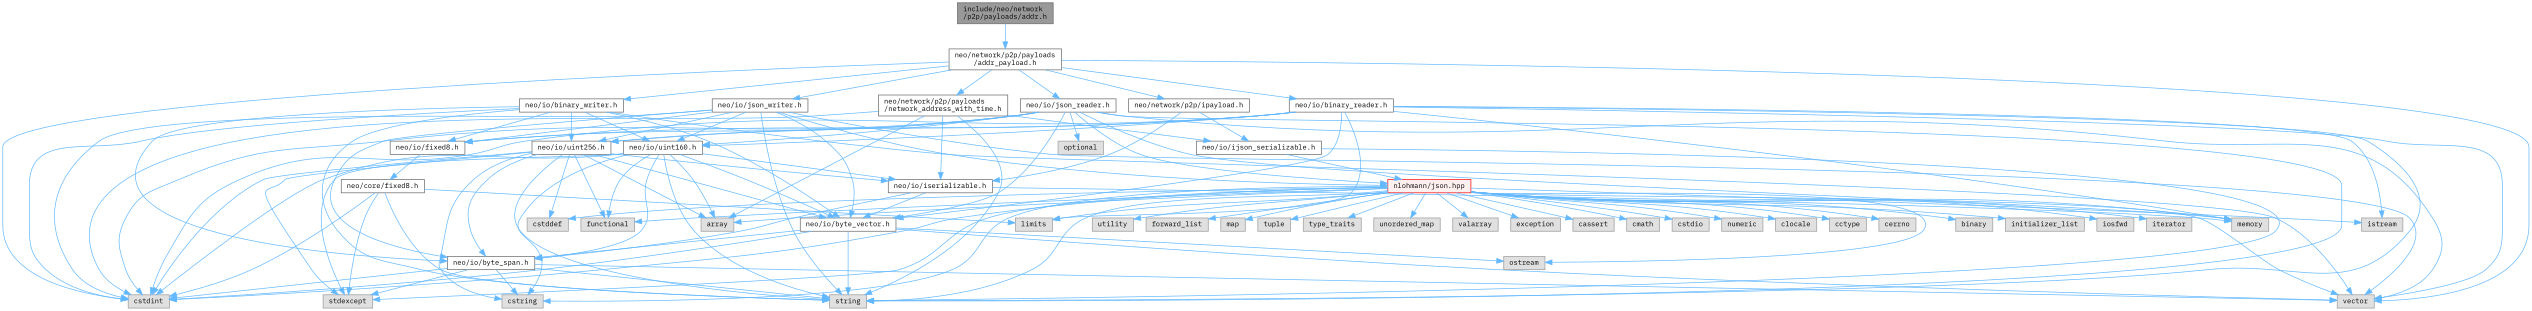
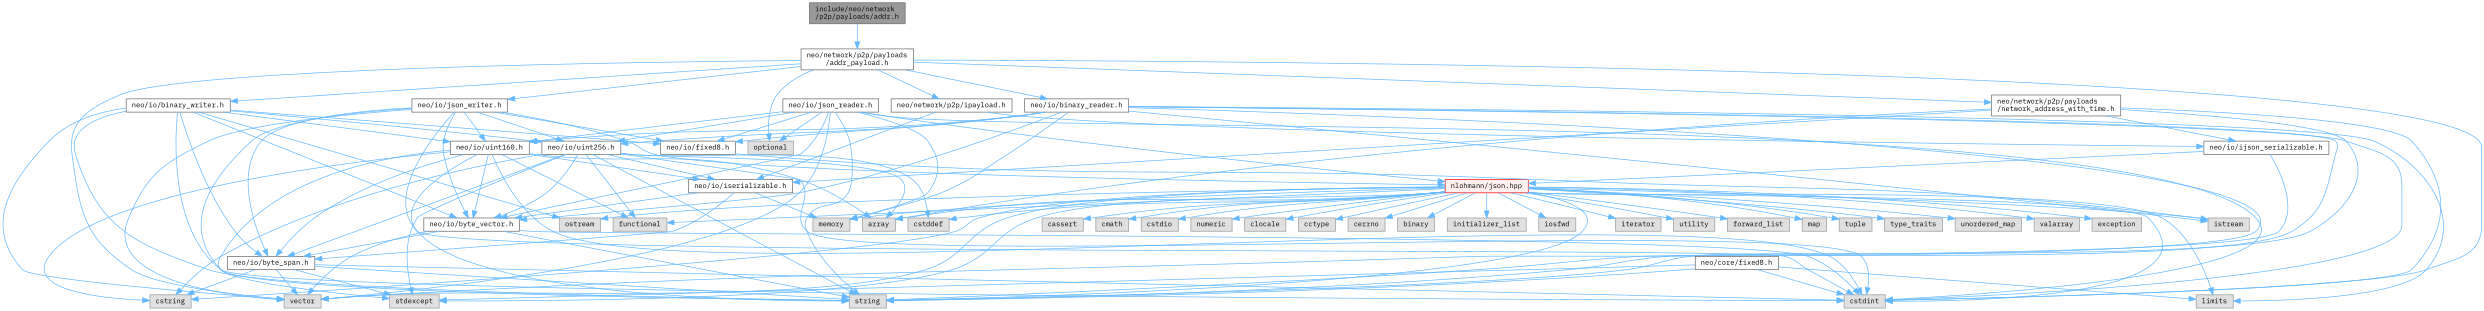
edge "neo/network/p2p/payloads /addr_payload.h" -> "neo/io/json_reader.h": now "neo/network/p2p/payloads /addr_payload.h" -> "optional"
edge "neo/io/fixed8.h" -> "neo/core/fixed8.h": now "neo/io/fixed8.h" -> "istream"
edge "neo/io/byte_vector.h" -> "ostream": now "neo/io/binary_writer.h" -> "ostream"
